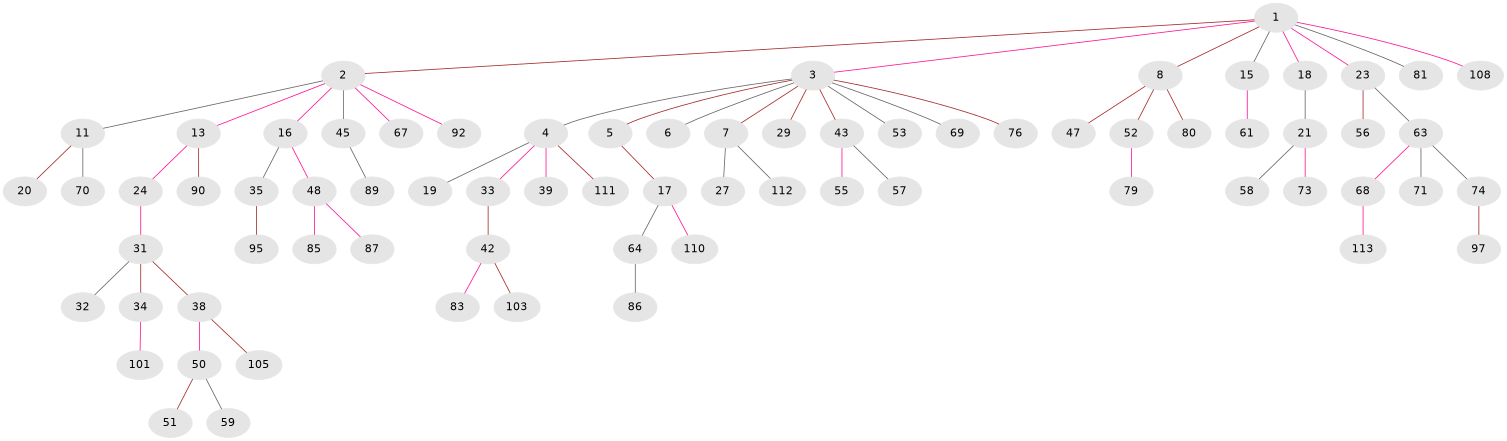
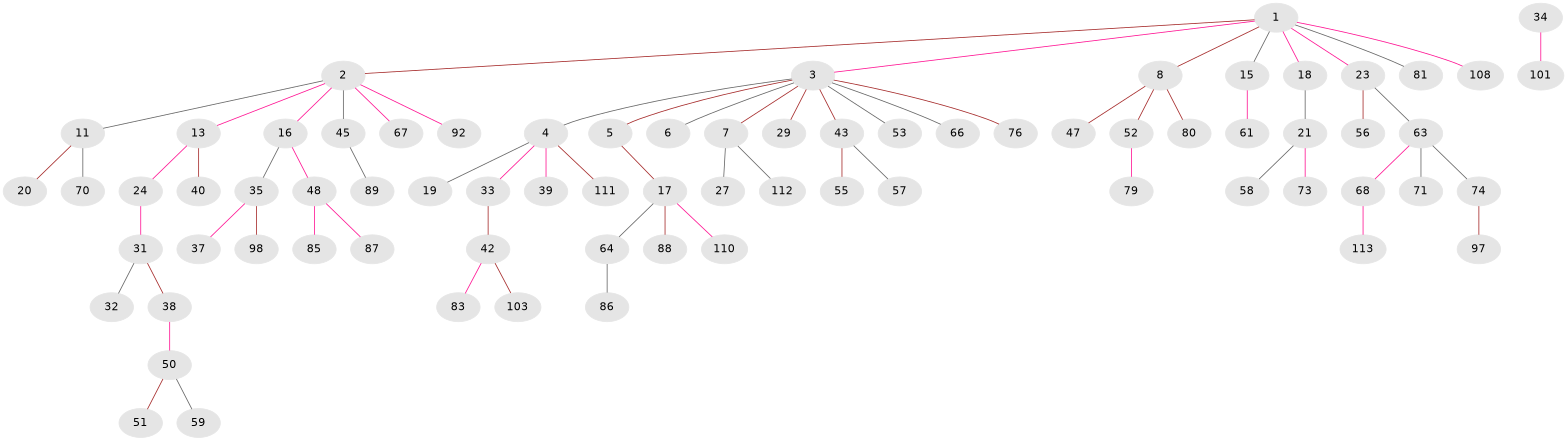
node "69": label "69" -> "66"
edge "43" -- "55": color deeppink -> brown
node "90": label "90" -> "40"
node "37": added
node "95": label "95" -> "98"
node "88": added
edge "31" -- "34": removed
node "105": removed
